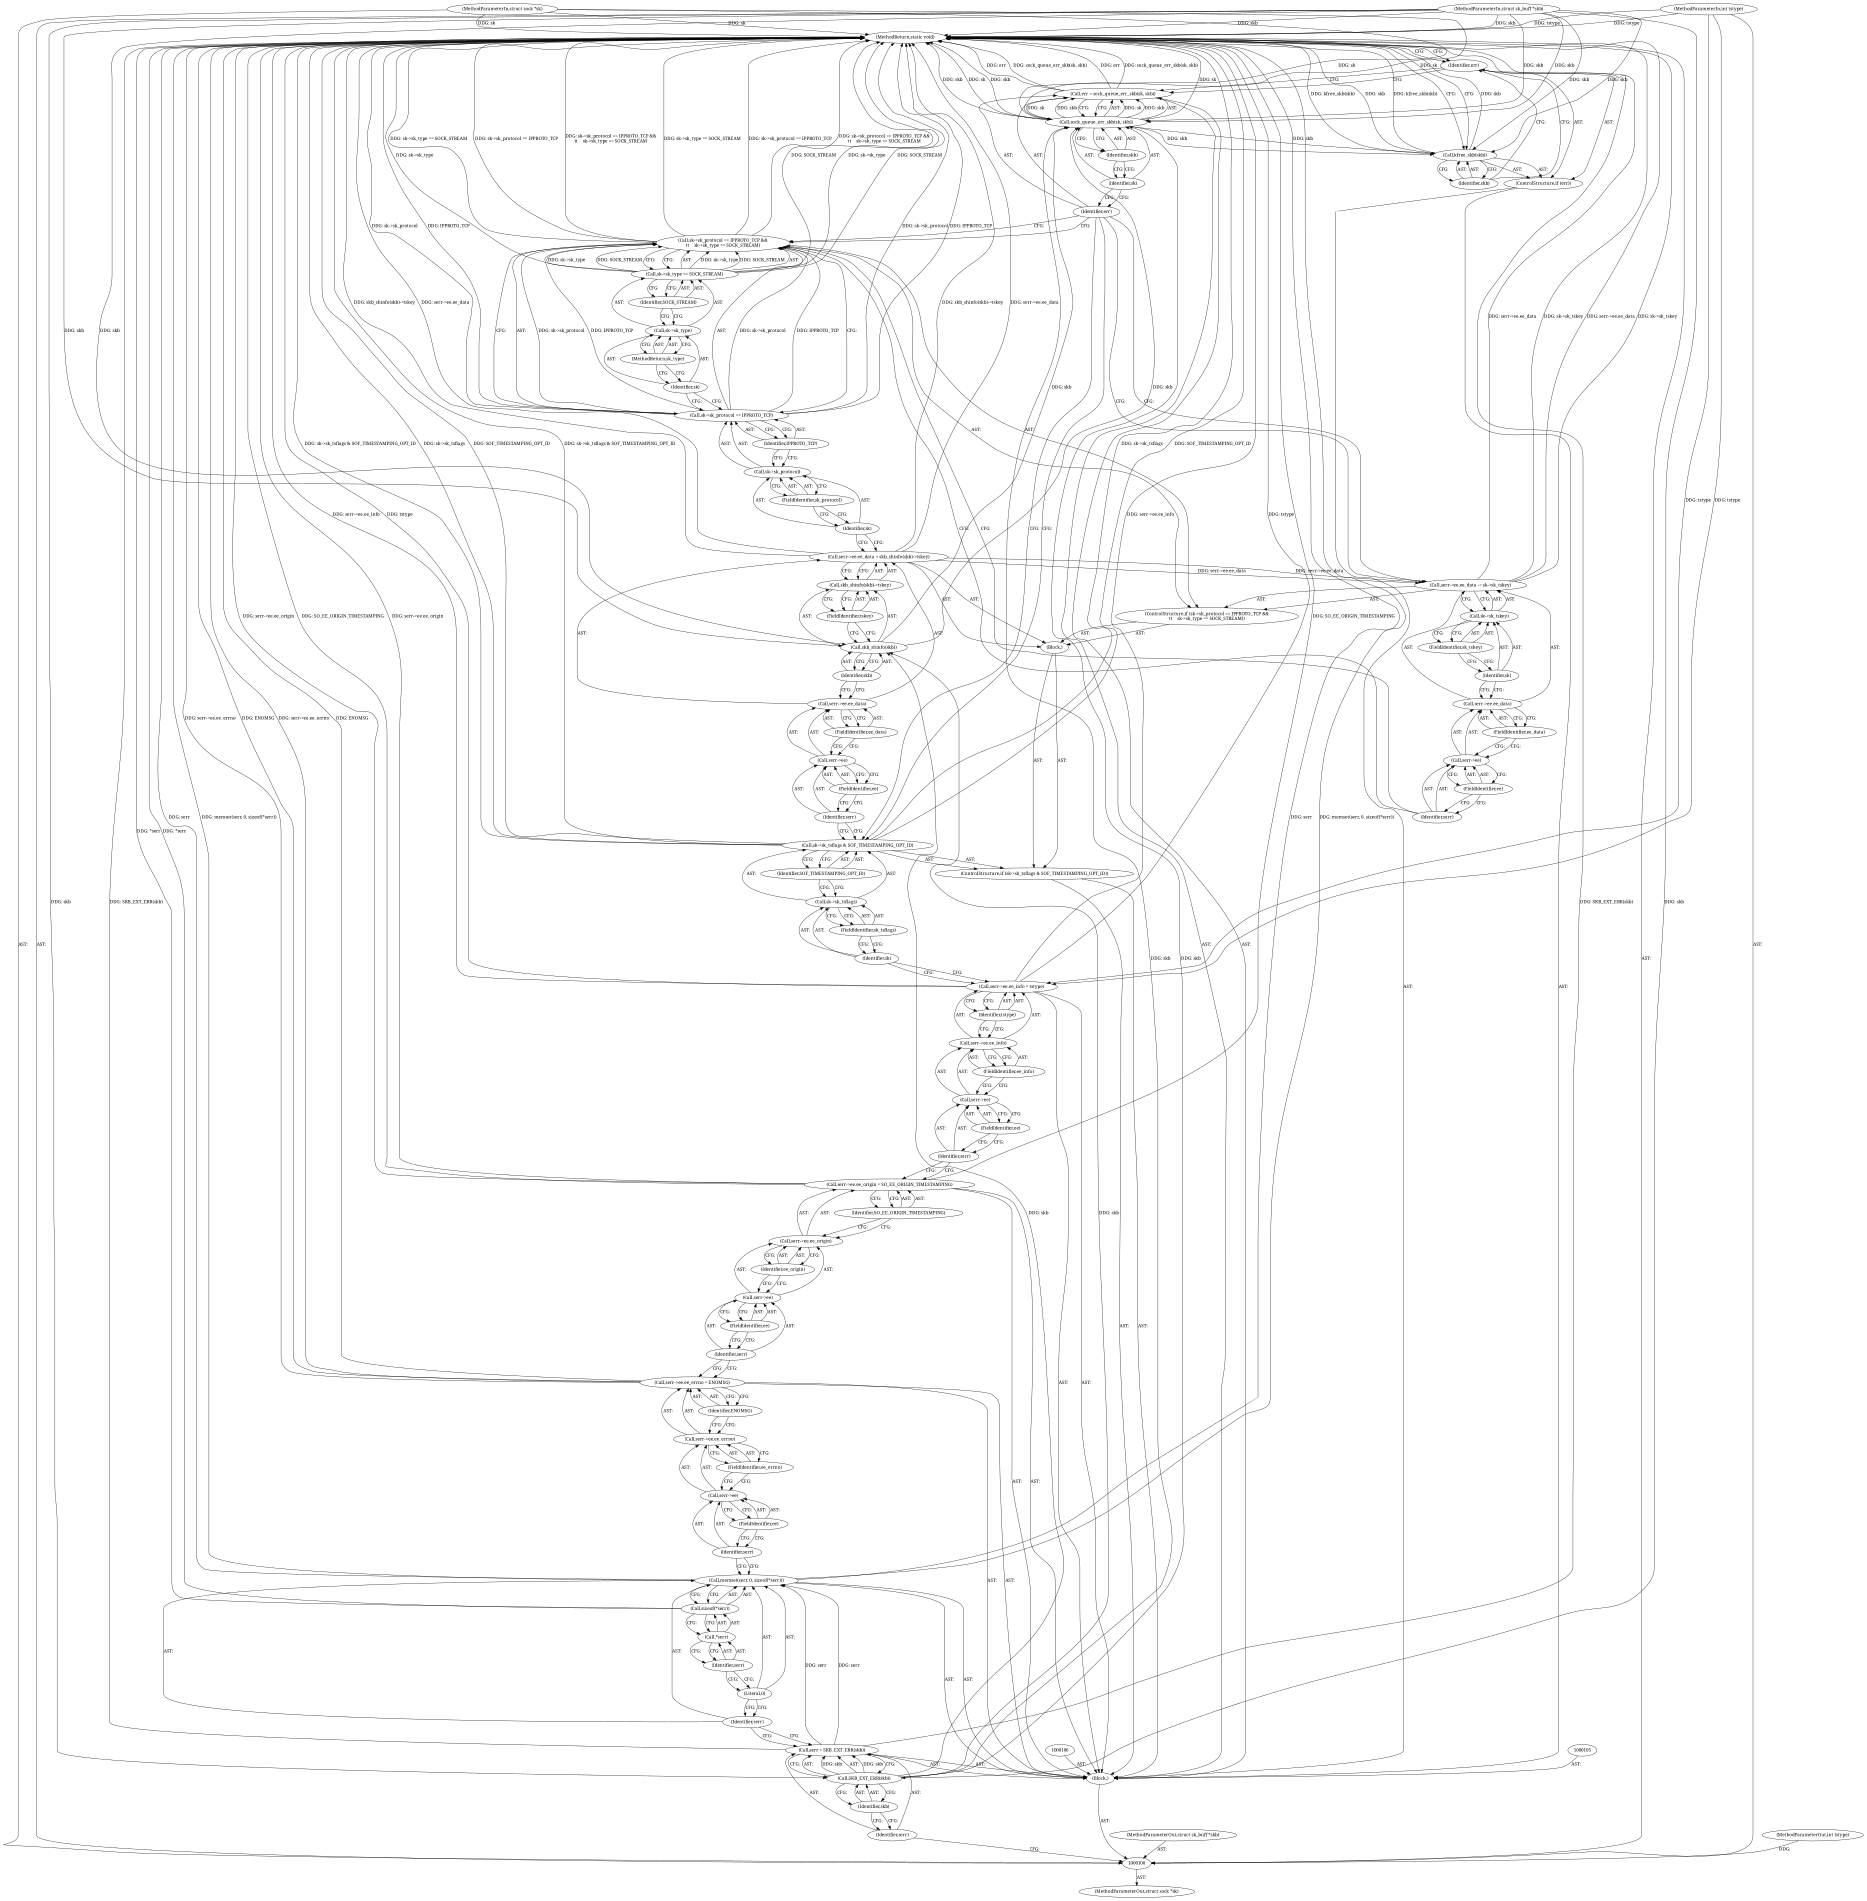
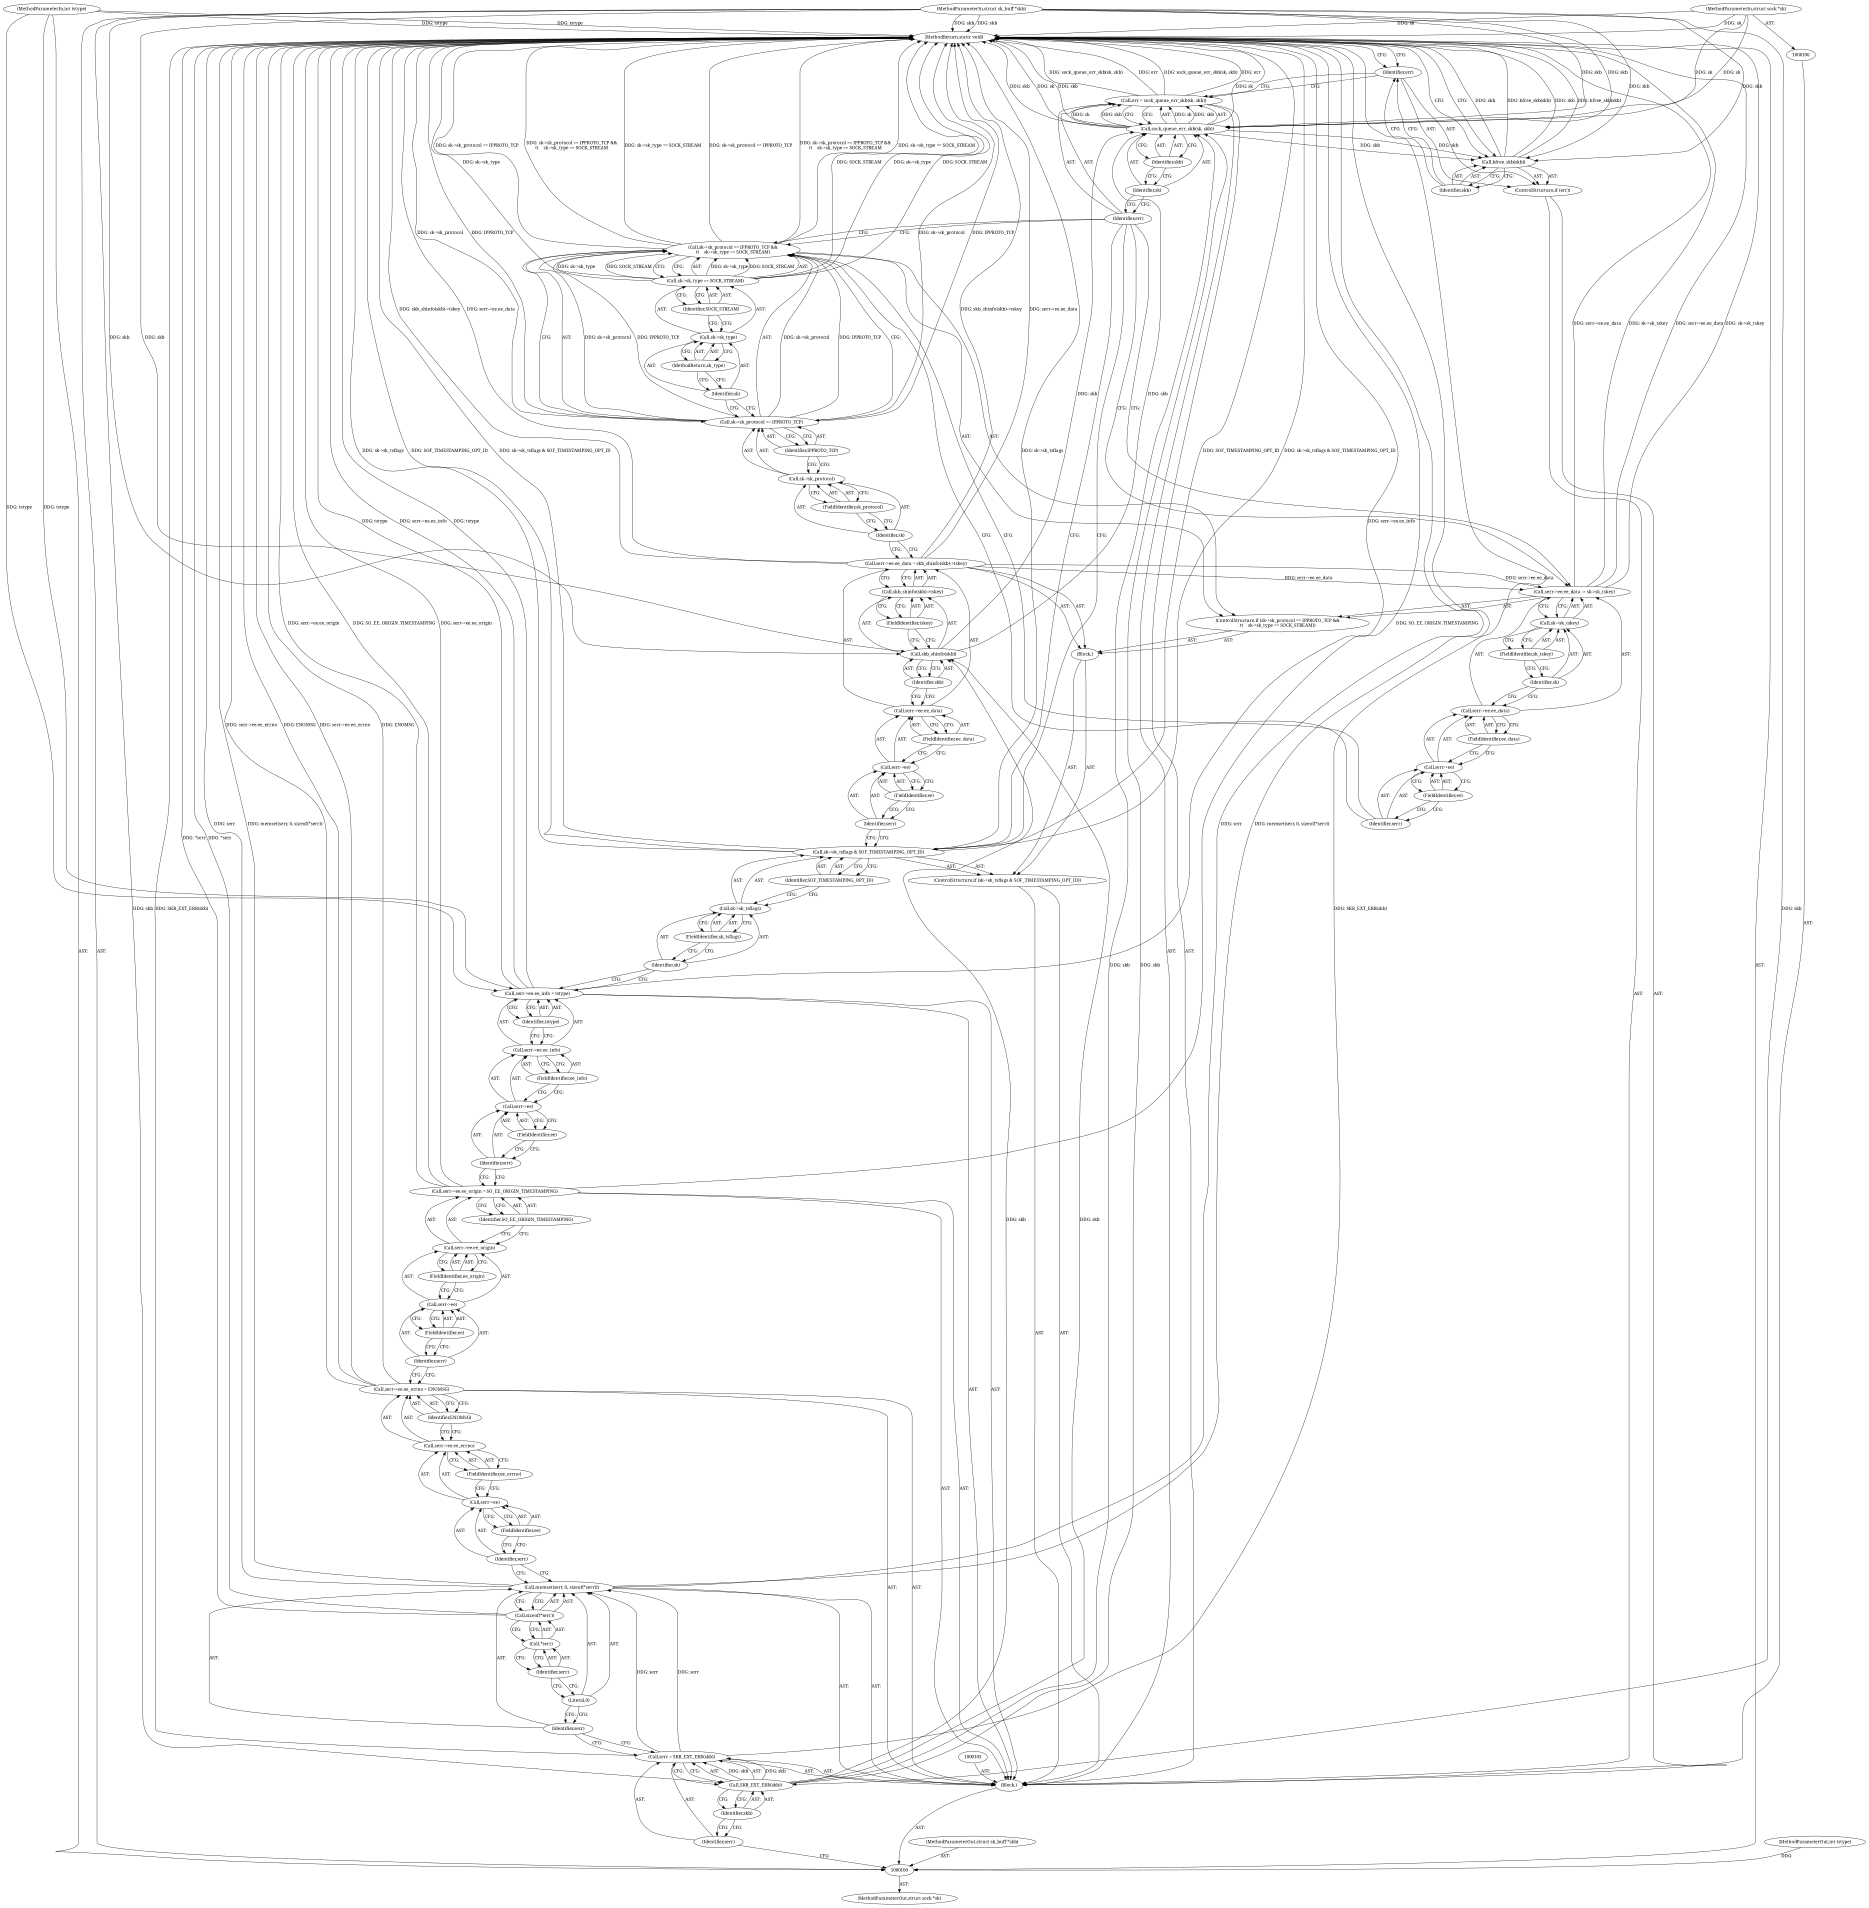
node "(Identifier,ee_origin)": label "(Identifier,ee_origin)" -> "(FieldIdentifier,ee_origin)"
edge "(MethodParameterIn,struct sock *sk)" -> "1000100": now "(MethodParameterIn,struct sock *sk)" -> "1000106"
